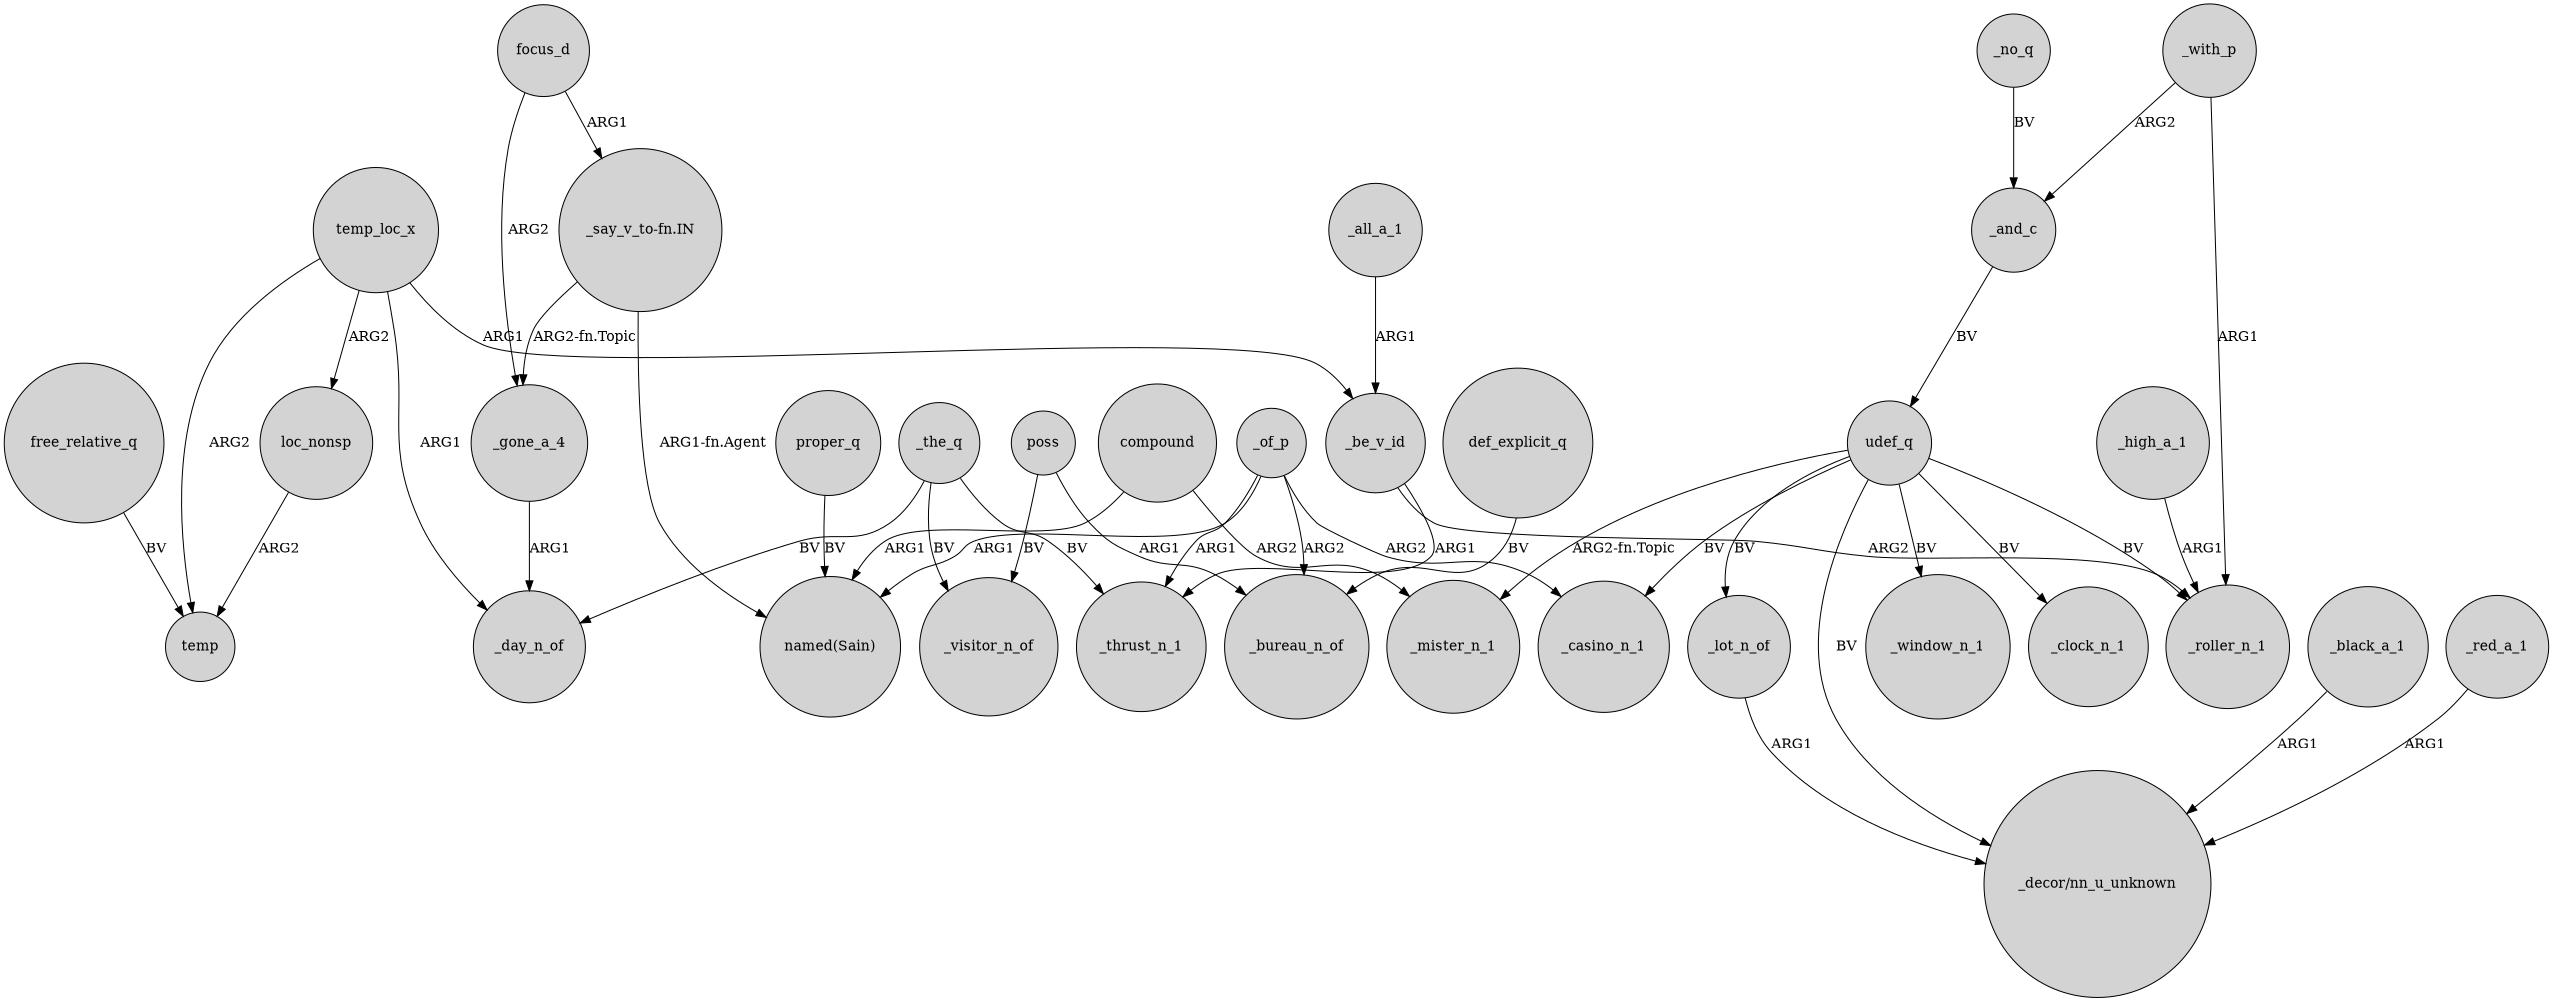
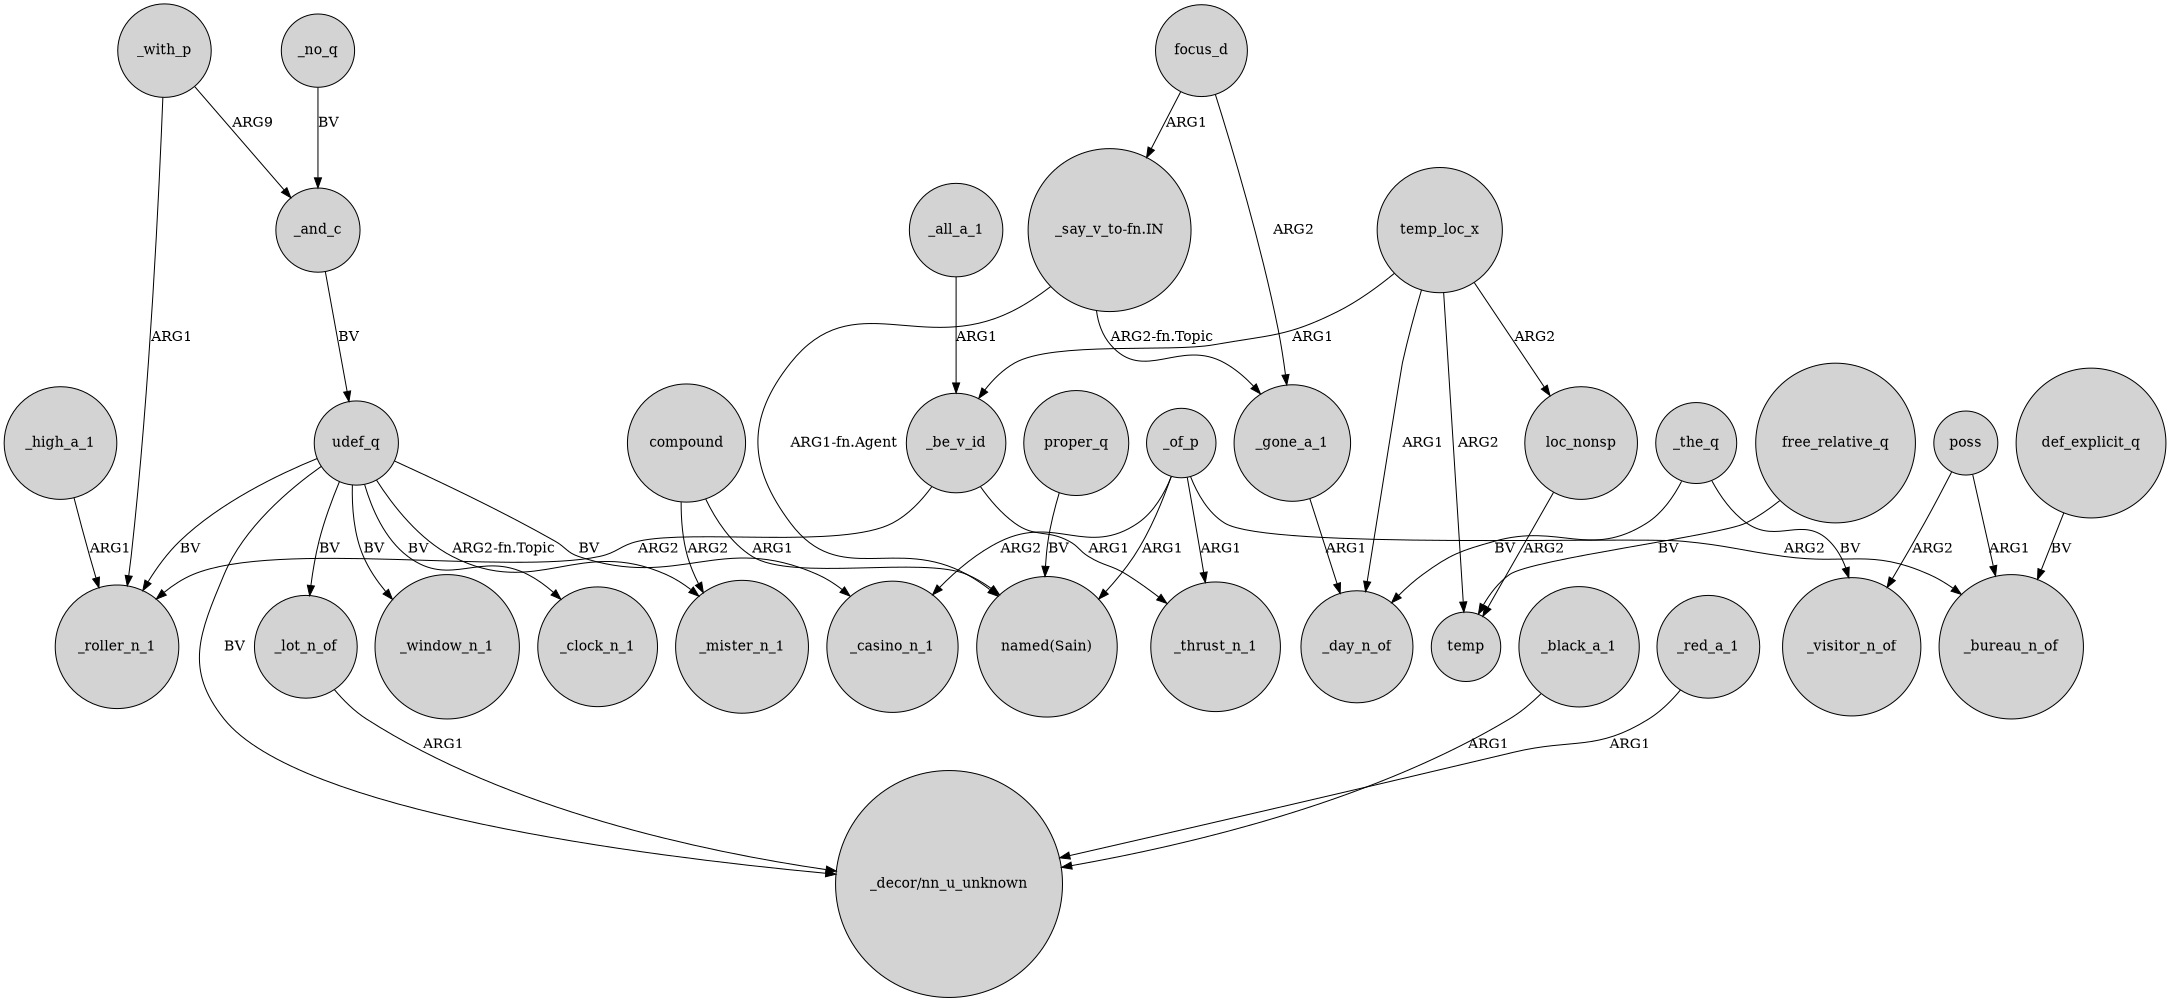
edge "_with_p" -> "_and_c": label "ARG2" -> "ARG9"
node "_gone_a_4": label "_gone_a_4" -> "_gone_a_1"
edge "_the_q" -> "_thrust_n_1": removed, label "BV"
edge "poss" -> "_visitor_n_of": label "BV" -> "ARG2"
